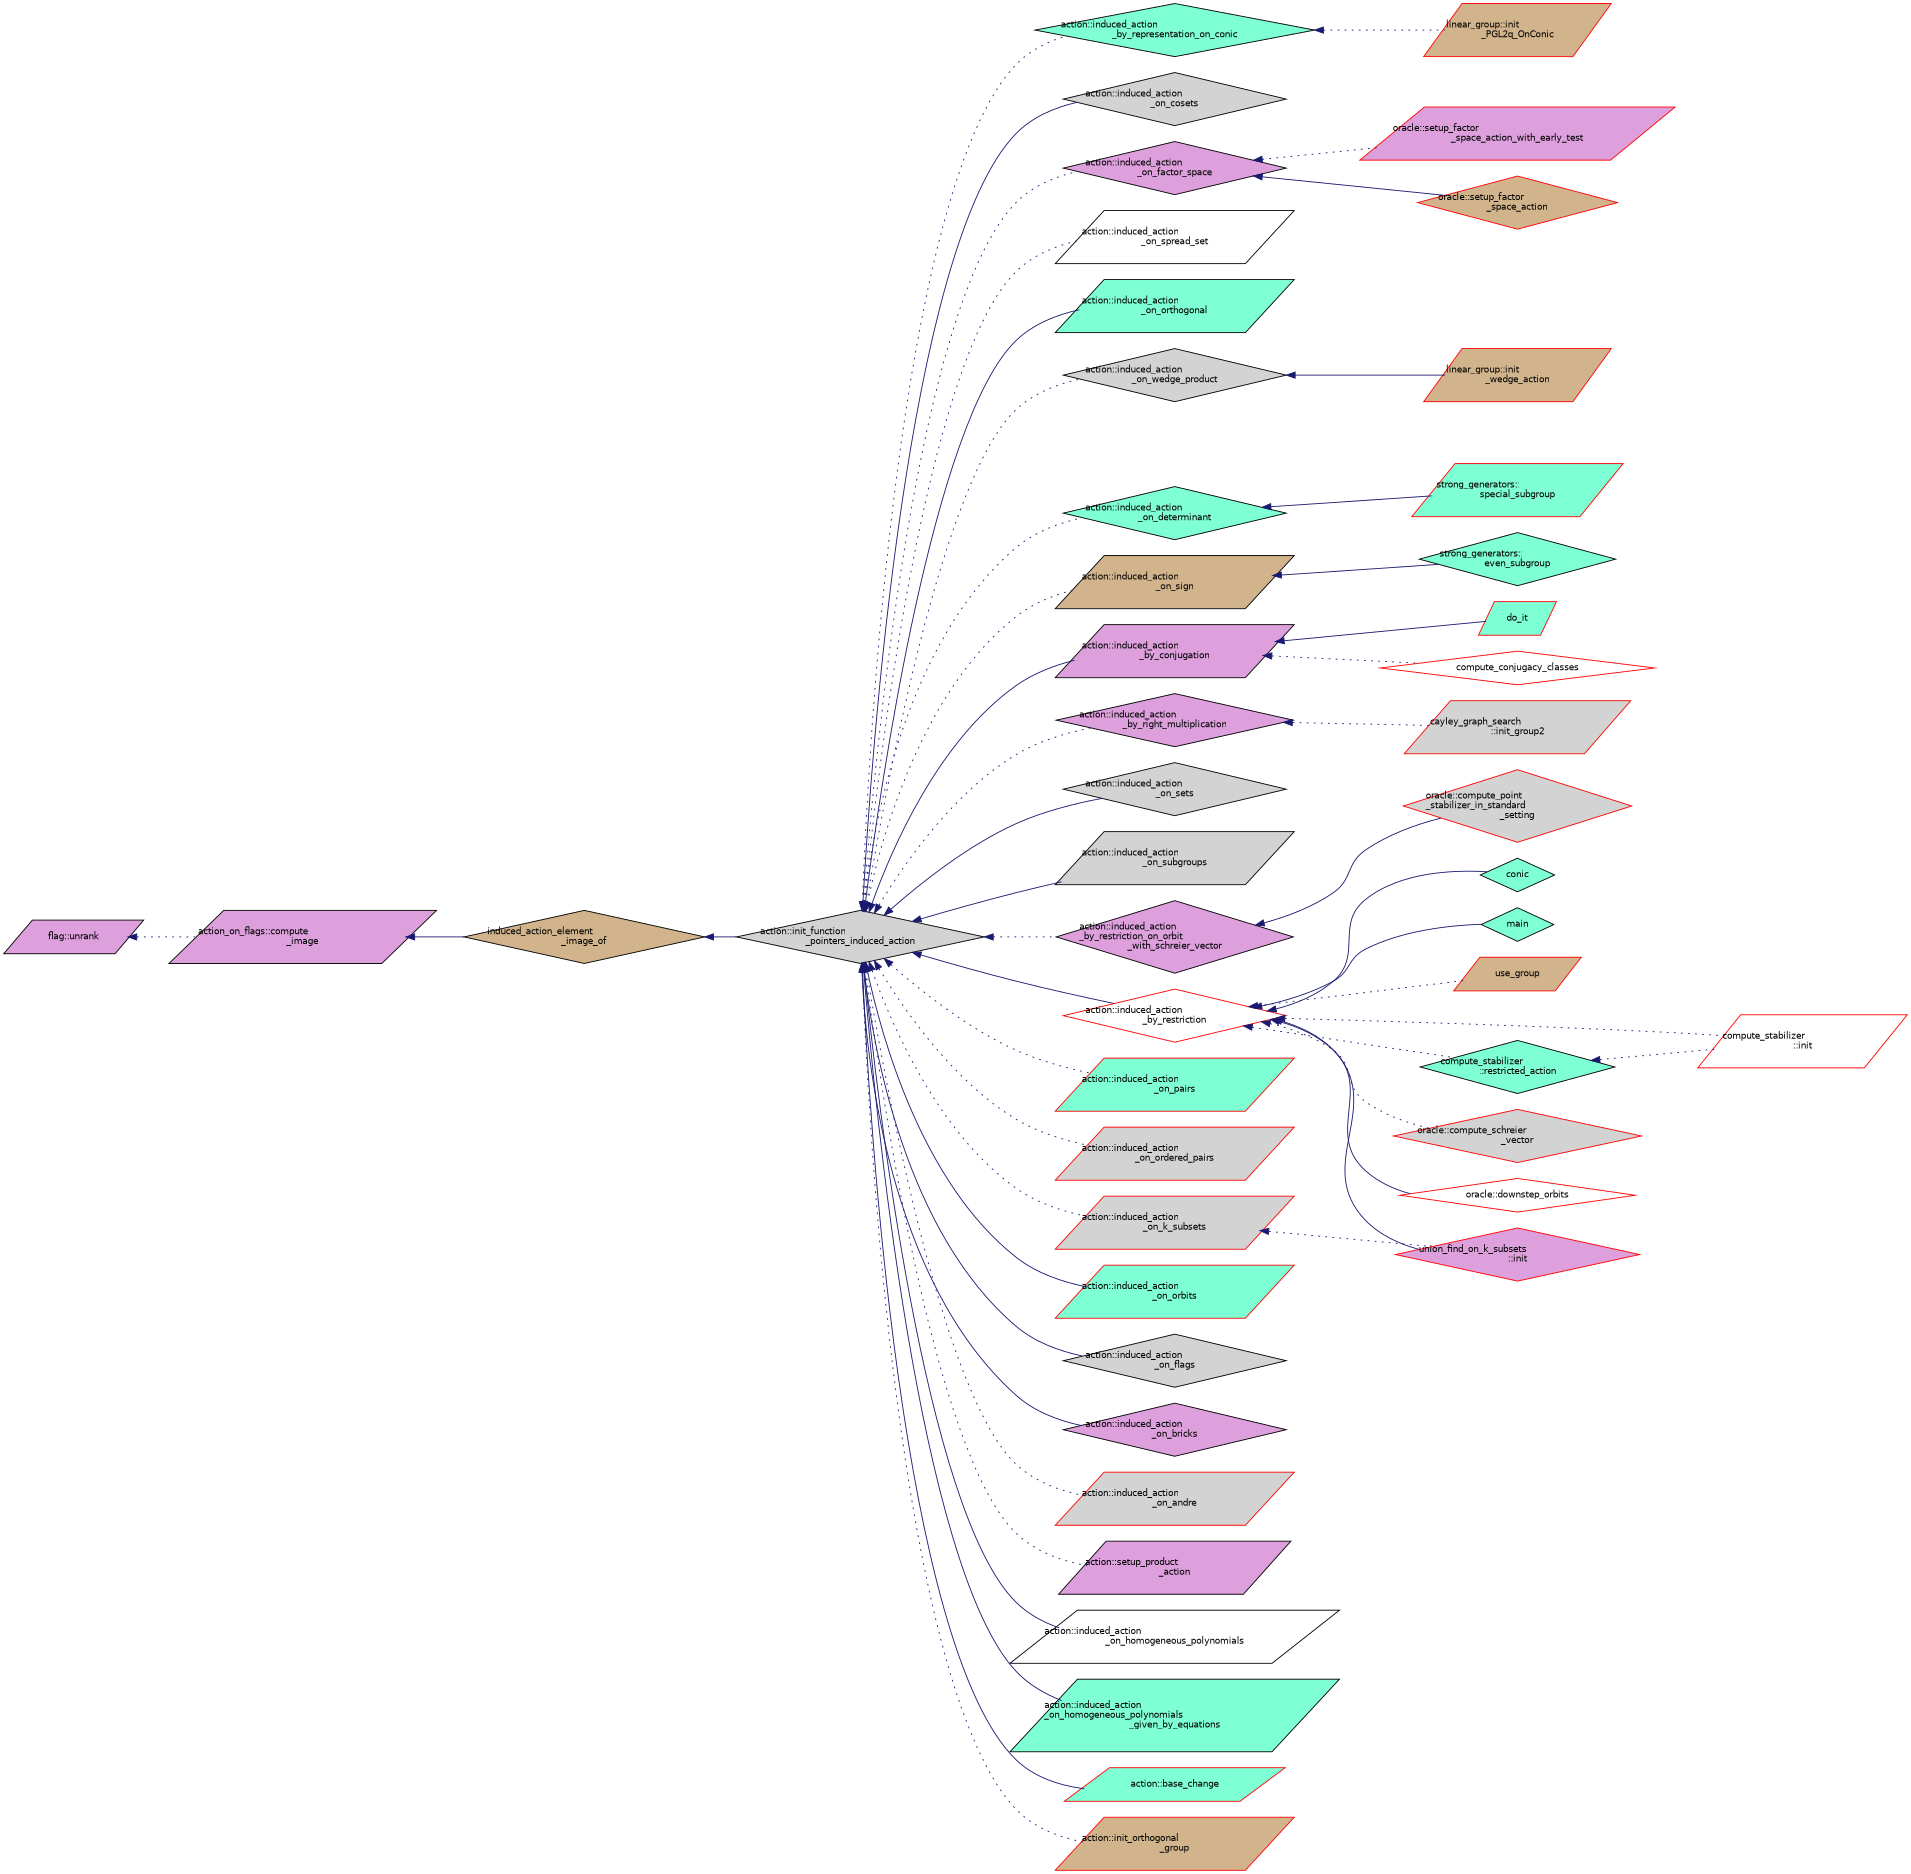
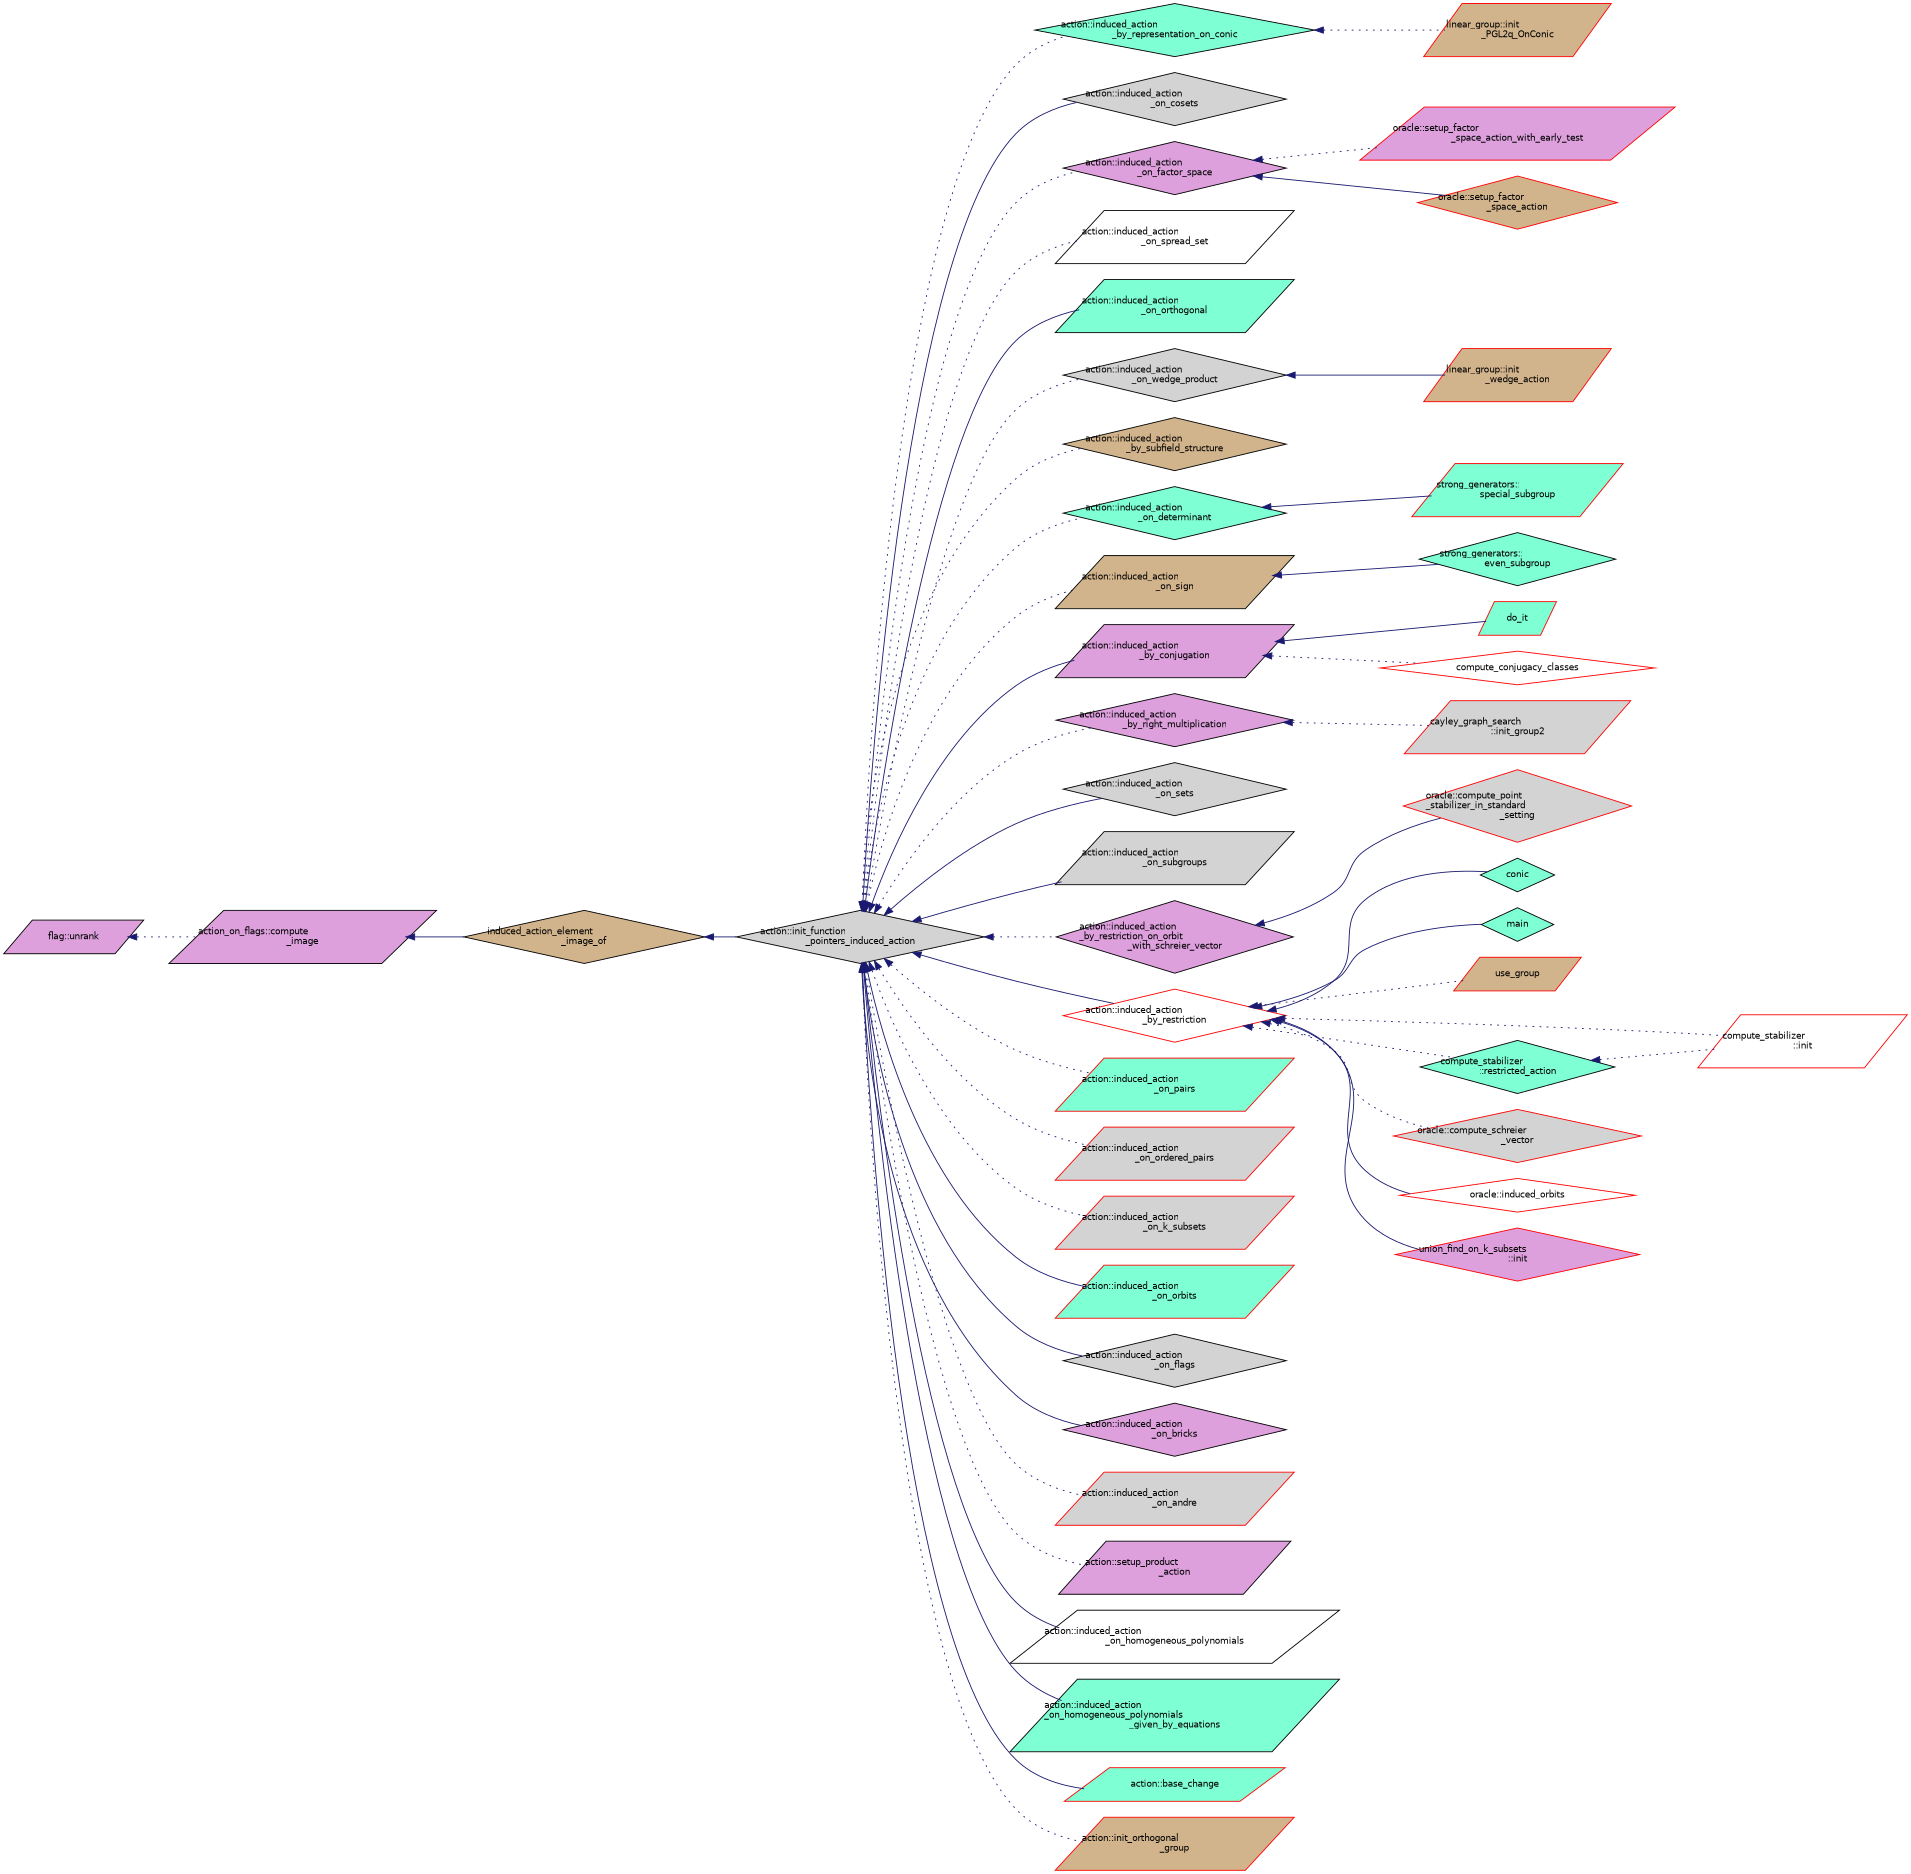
node "action::induced_action _by_subfield_structure": added
node "oracle::downstep_orbits": label "oracle::downstep_orbits" -> "oracle::induced_orbits"
edge "union_find_on_k_subsets ::init" -> "action::induced_action _on_k_subsets": removed
